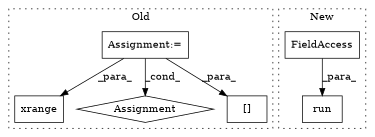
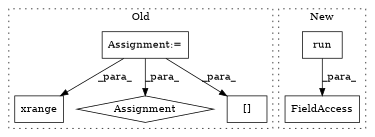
edge "FieldAccess" -> "run": reversed
edge "Assignment:=" -> "Assignment": label "_cond_" -> "_para_"
